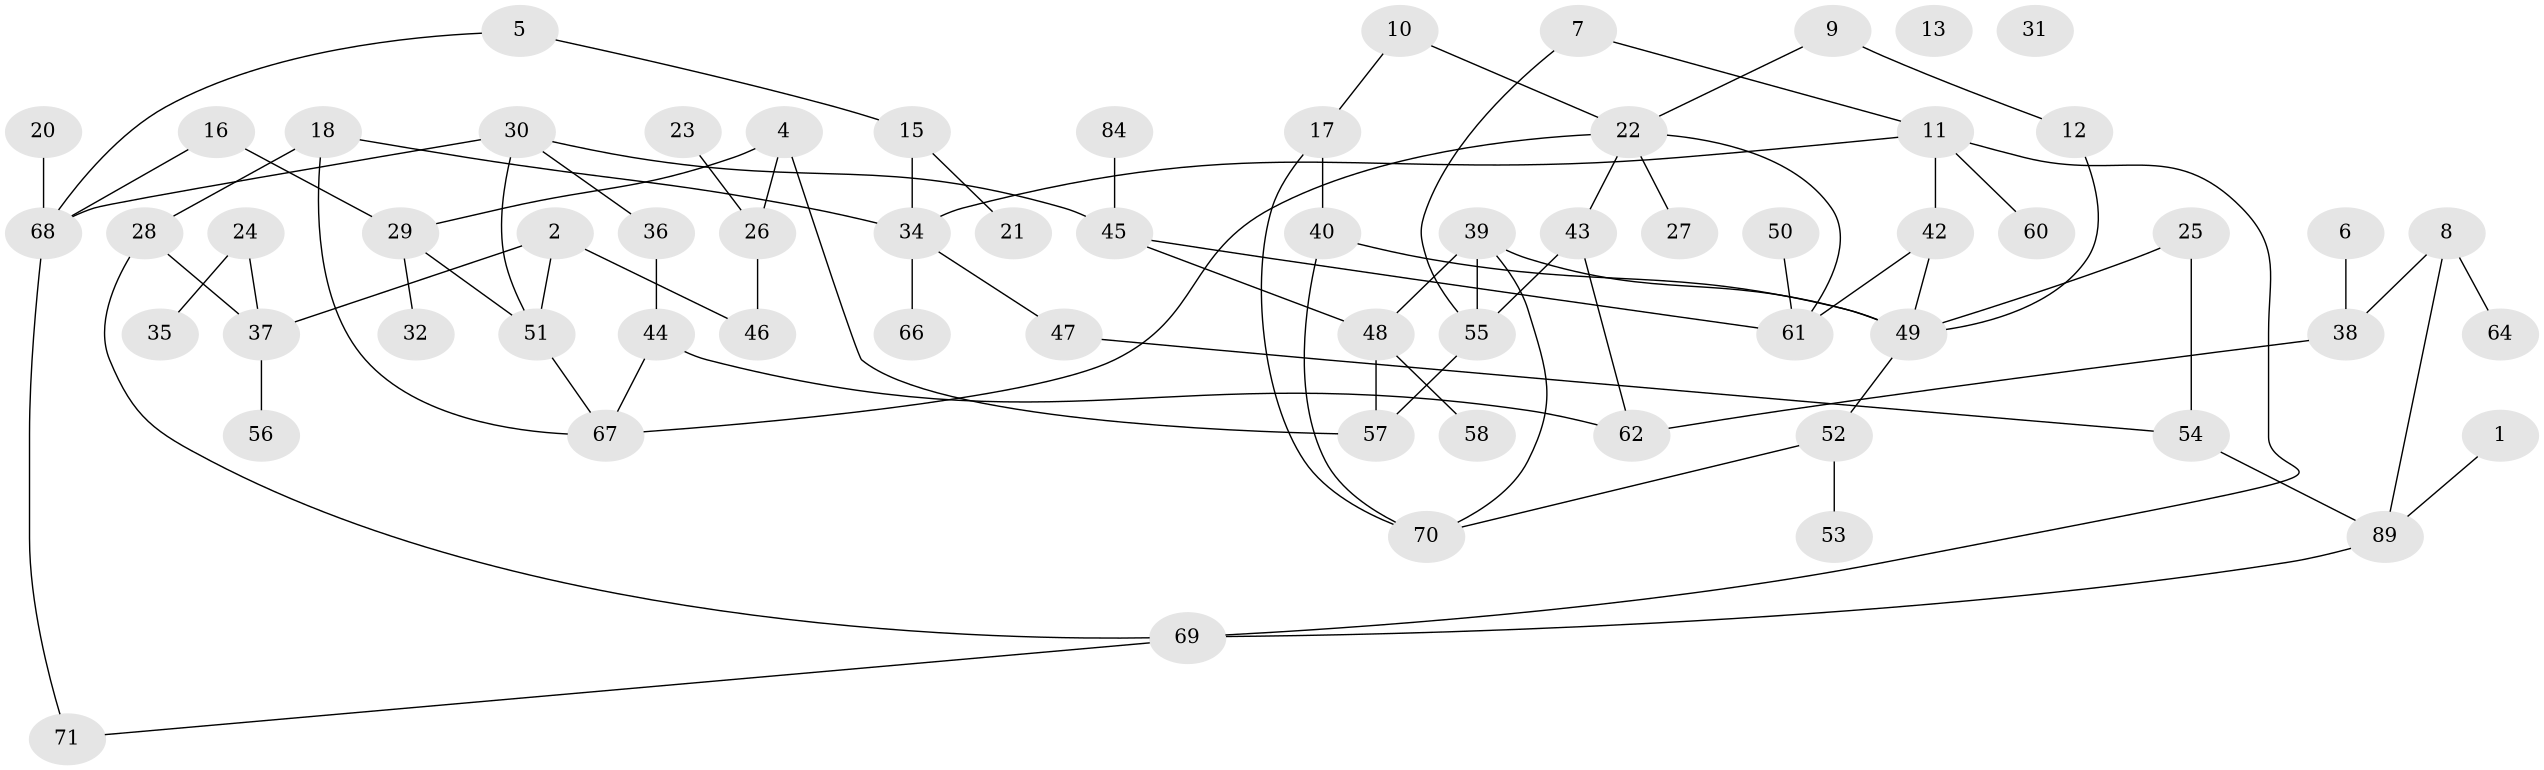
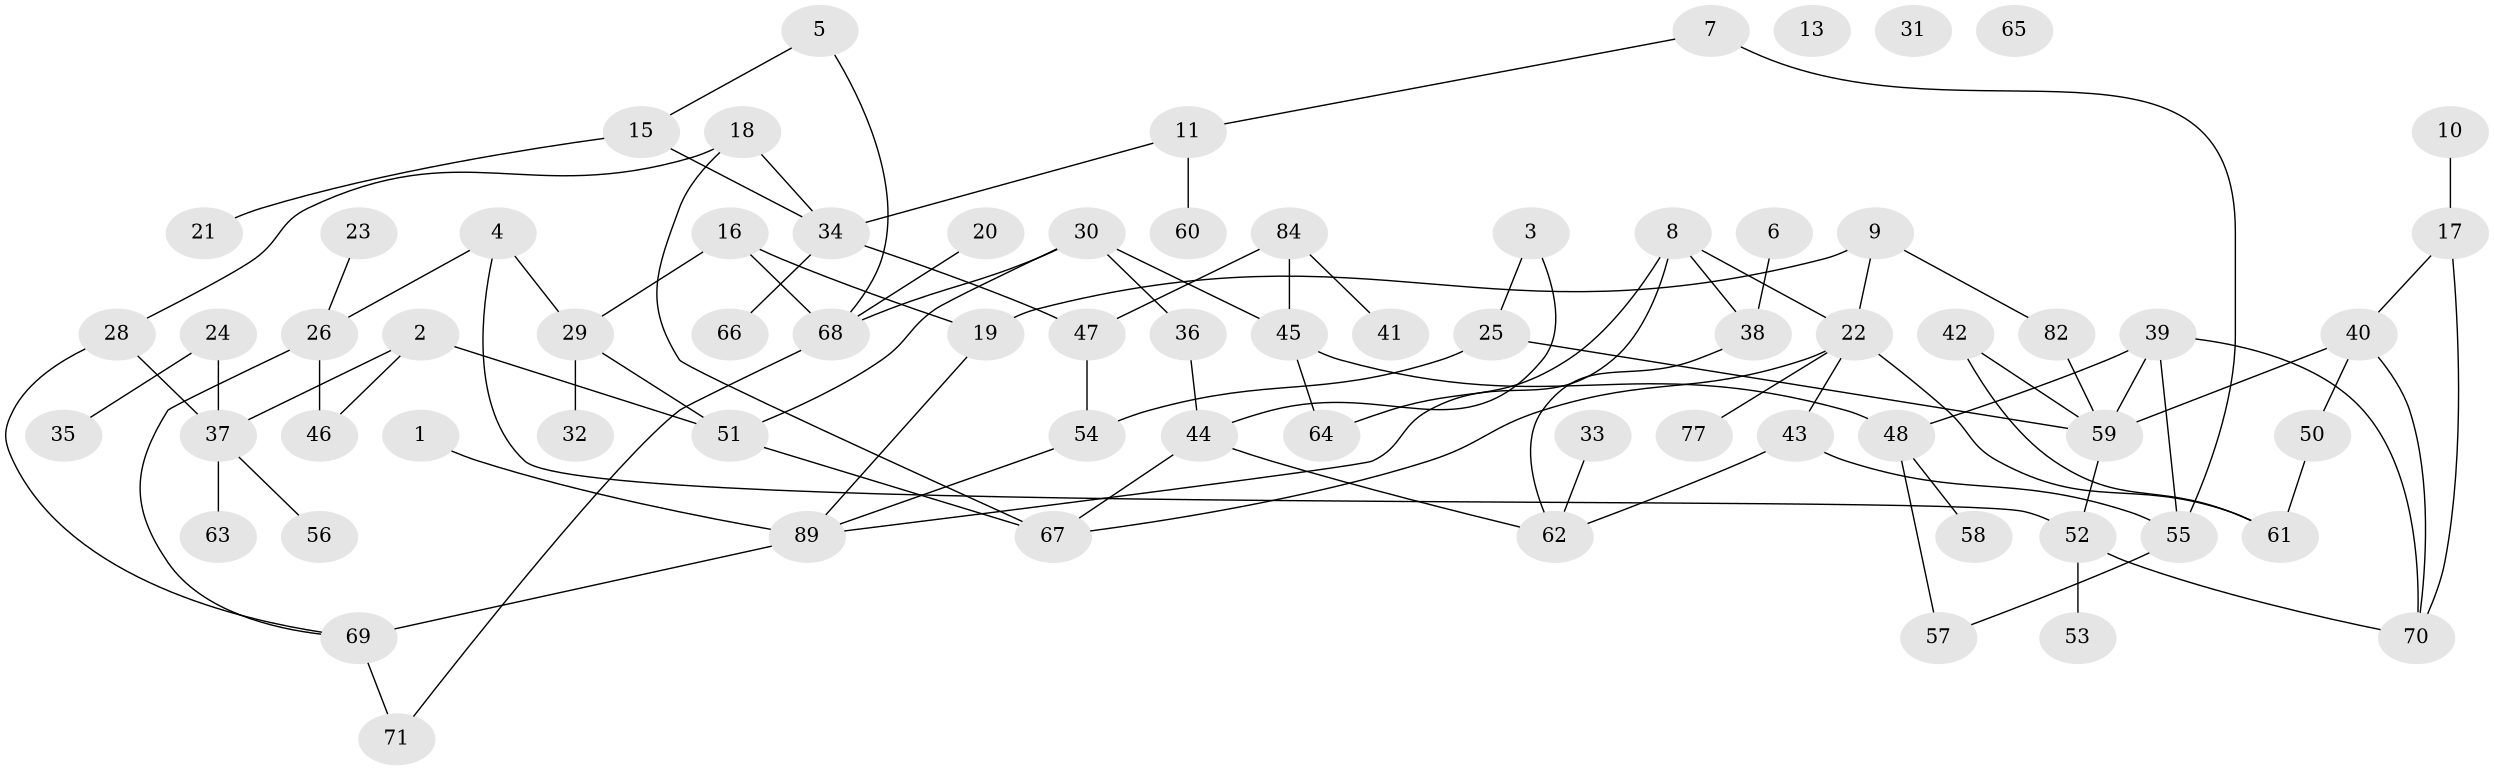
node "65": added
edge "10" -- "22": now "8" -- "22"
node "12": label "12" -> "82"
edge "11" -- "42": removed
node "3": added
node "27": label "27" -> "77"
edge "45" -- "61": now "45" -- "64"
edge "84" -- "47": added
node "19": added
node "41": added
node "49": label "49" -> "59"
edge "40" -- "50": added
edge "4" -- "57": now "4" -- "52"
node "33": added
edge "11" -- "69": now "26" -- "69"
node "63": added
